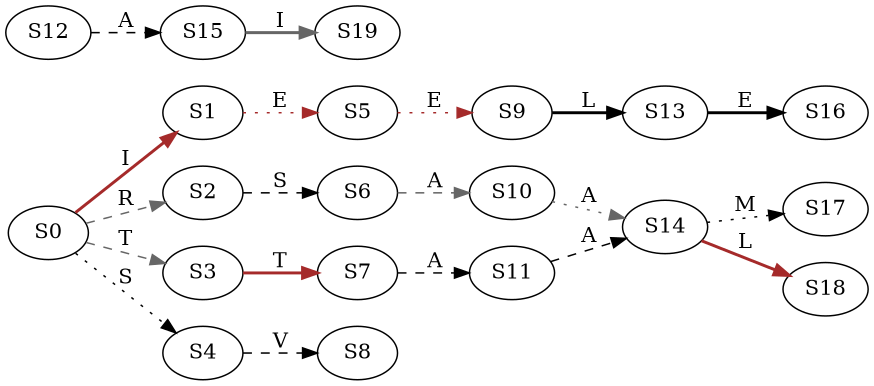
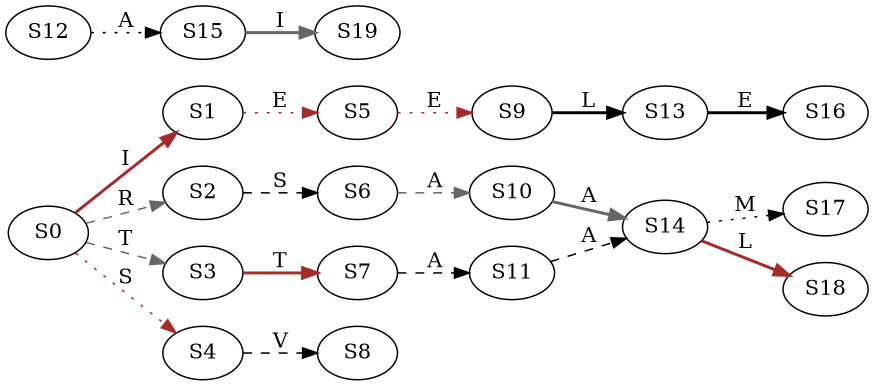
edge "S12" -> "S15": style dashed -> dotted
edge "S10" -> "S14": style dotted -> bold
edge "S0" -> "S4": color black -> brown
